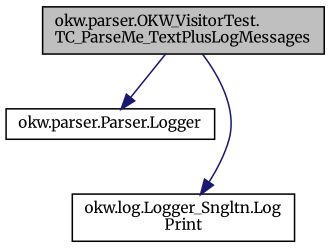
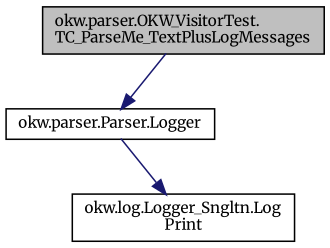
edge "okw.parser.OKW_VisitorTest. TC_ParseMe_TextPlusLogMessages" -> "okw.log.Logger_Sngltn.Log Print": now "okw.parser.Parser.Logger" -> "okw.log.Logger_Sngltn.Log Print"
